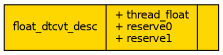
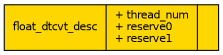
node "float_dtcvt_desc": text "+ thread_float" -> "+ thread_num"
